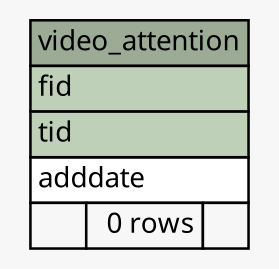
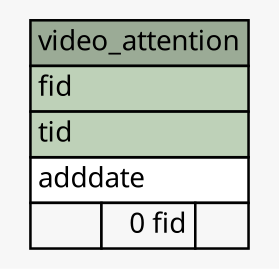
node "video_attention": text "0 rows" -> "0 fid"
